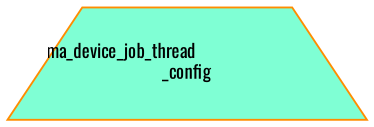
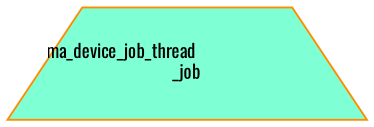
node "ma_device_job_thread _config": label "ma_device_job_thread _config" -> "ma_device_job_thread _job"
